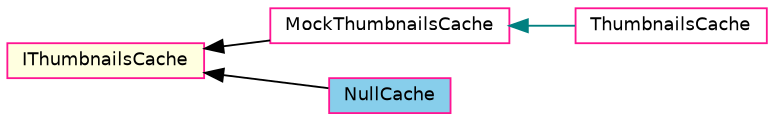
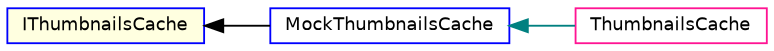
node "MockThumbnailsCache": color deeppink -> blue
node "IThumbnailsCache": color deeppink -> blue
node "NullCache": removed
